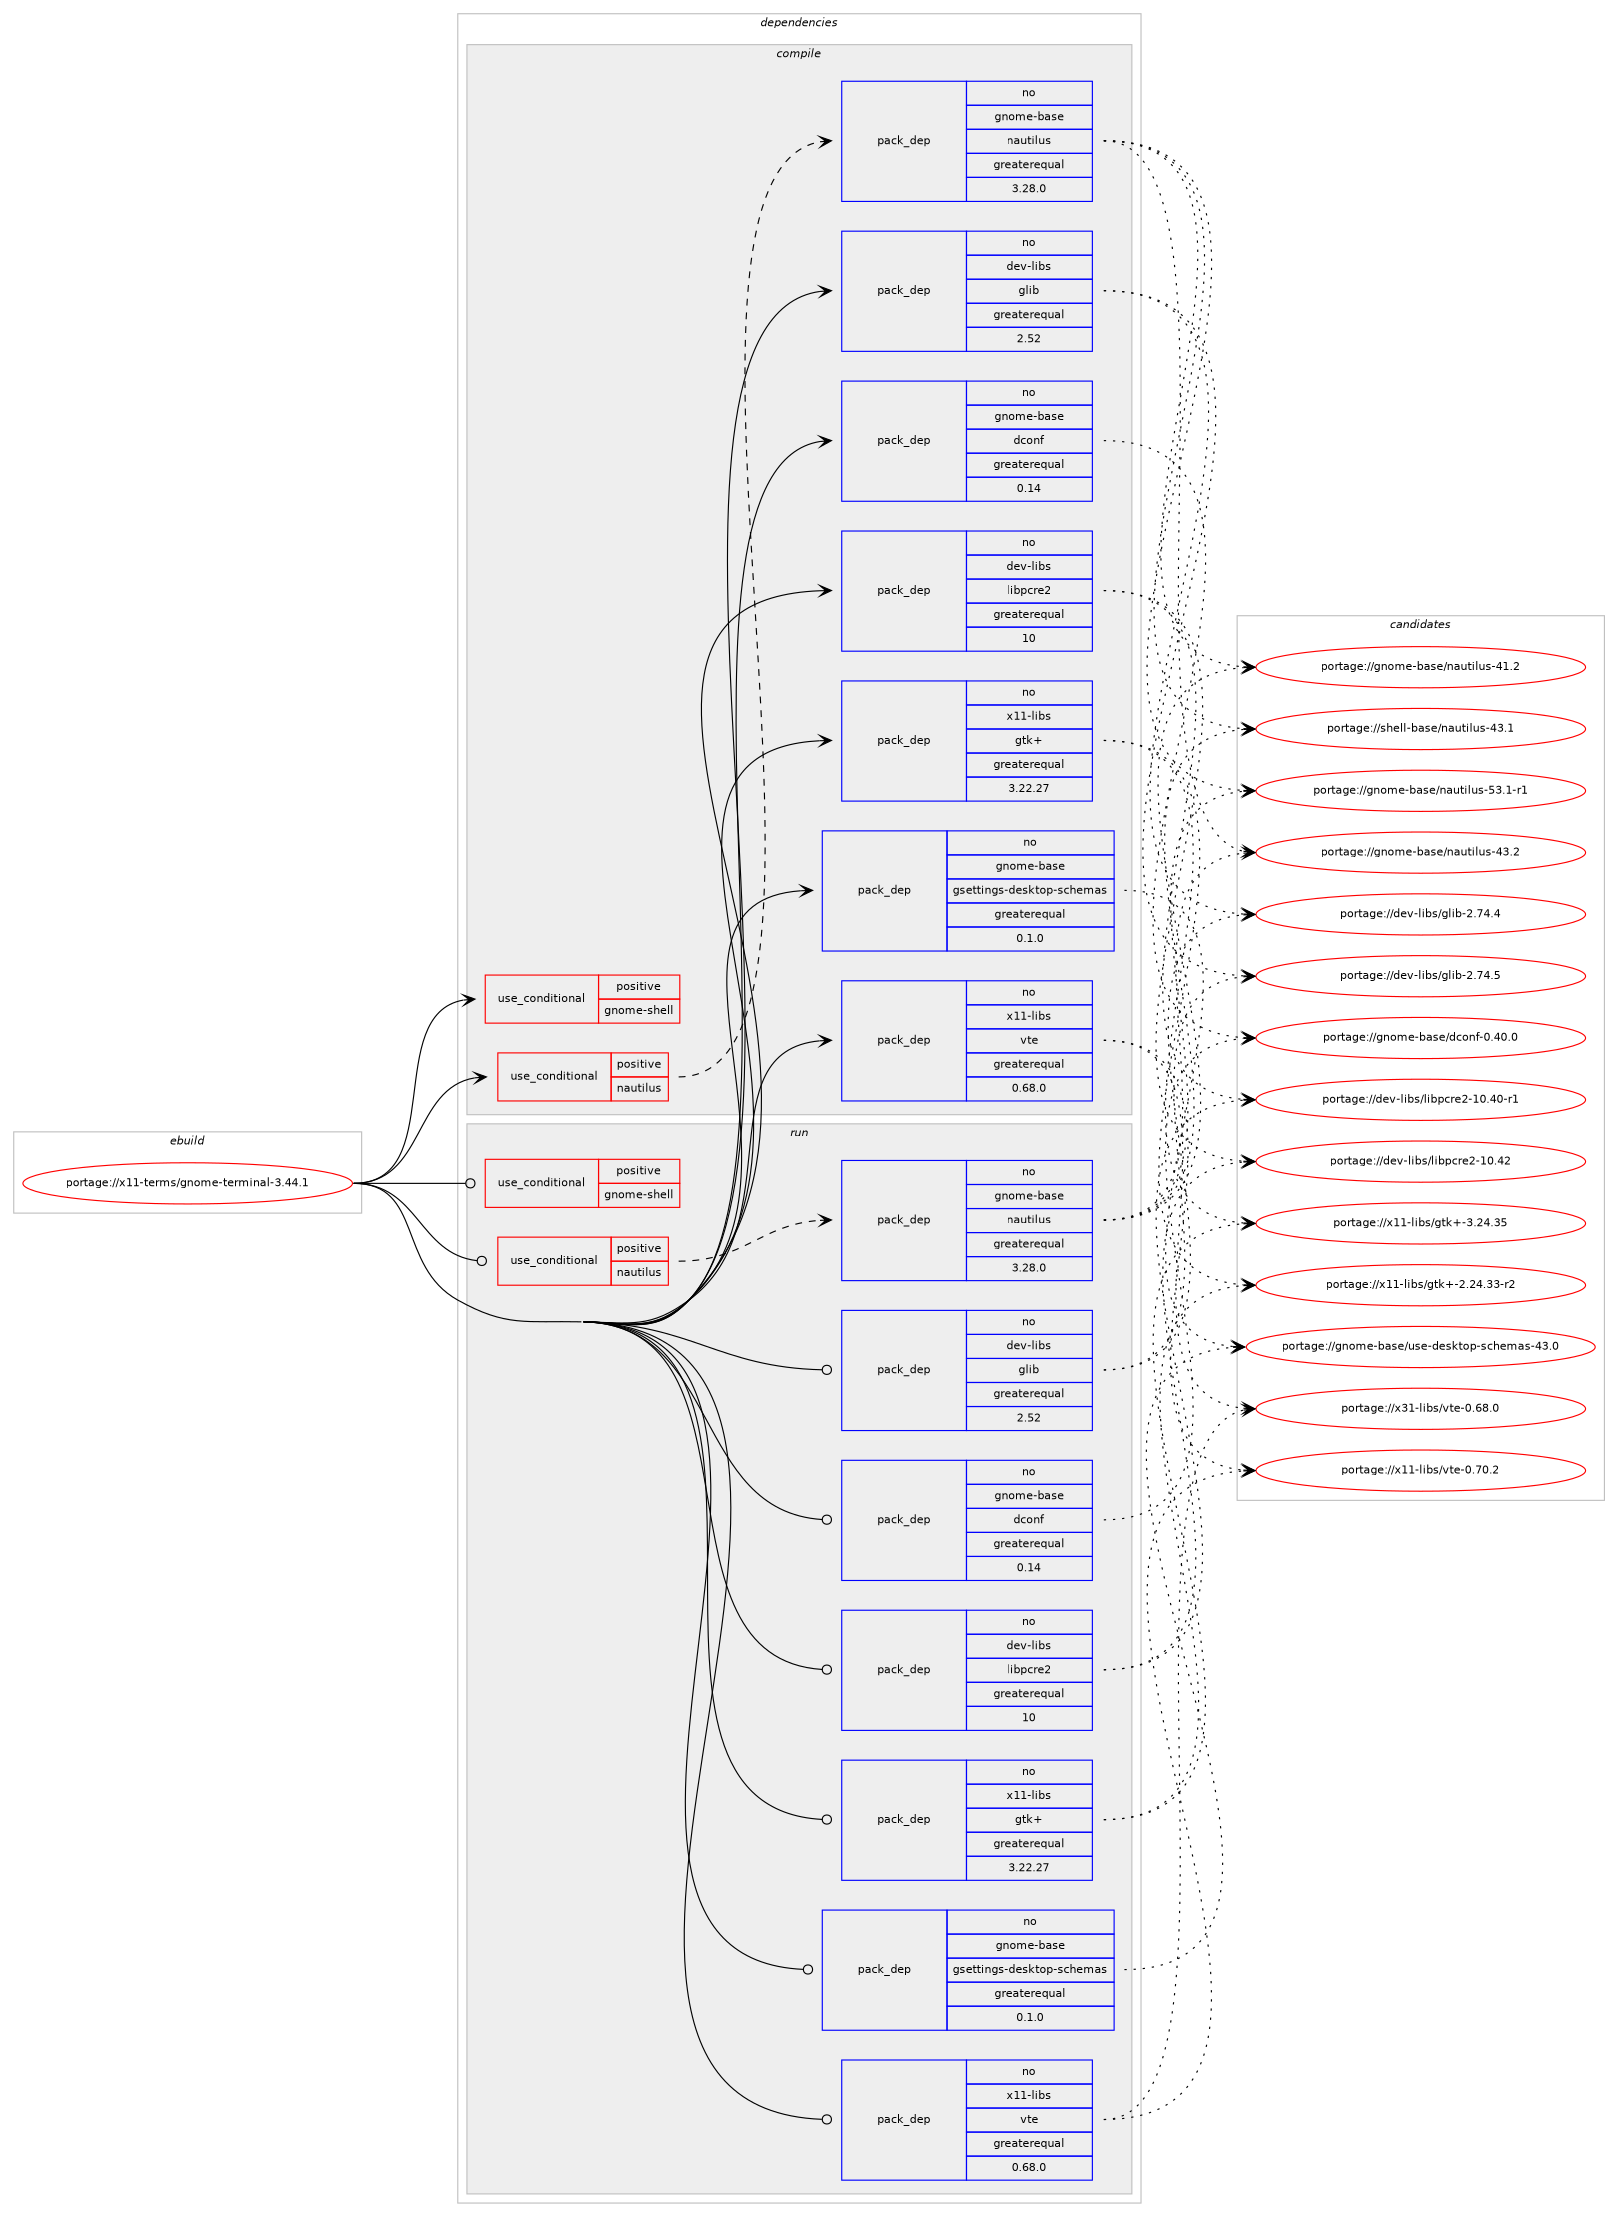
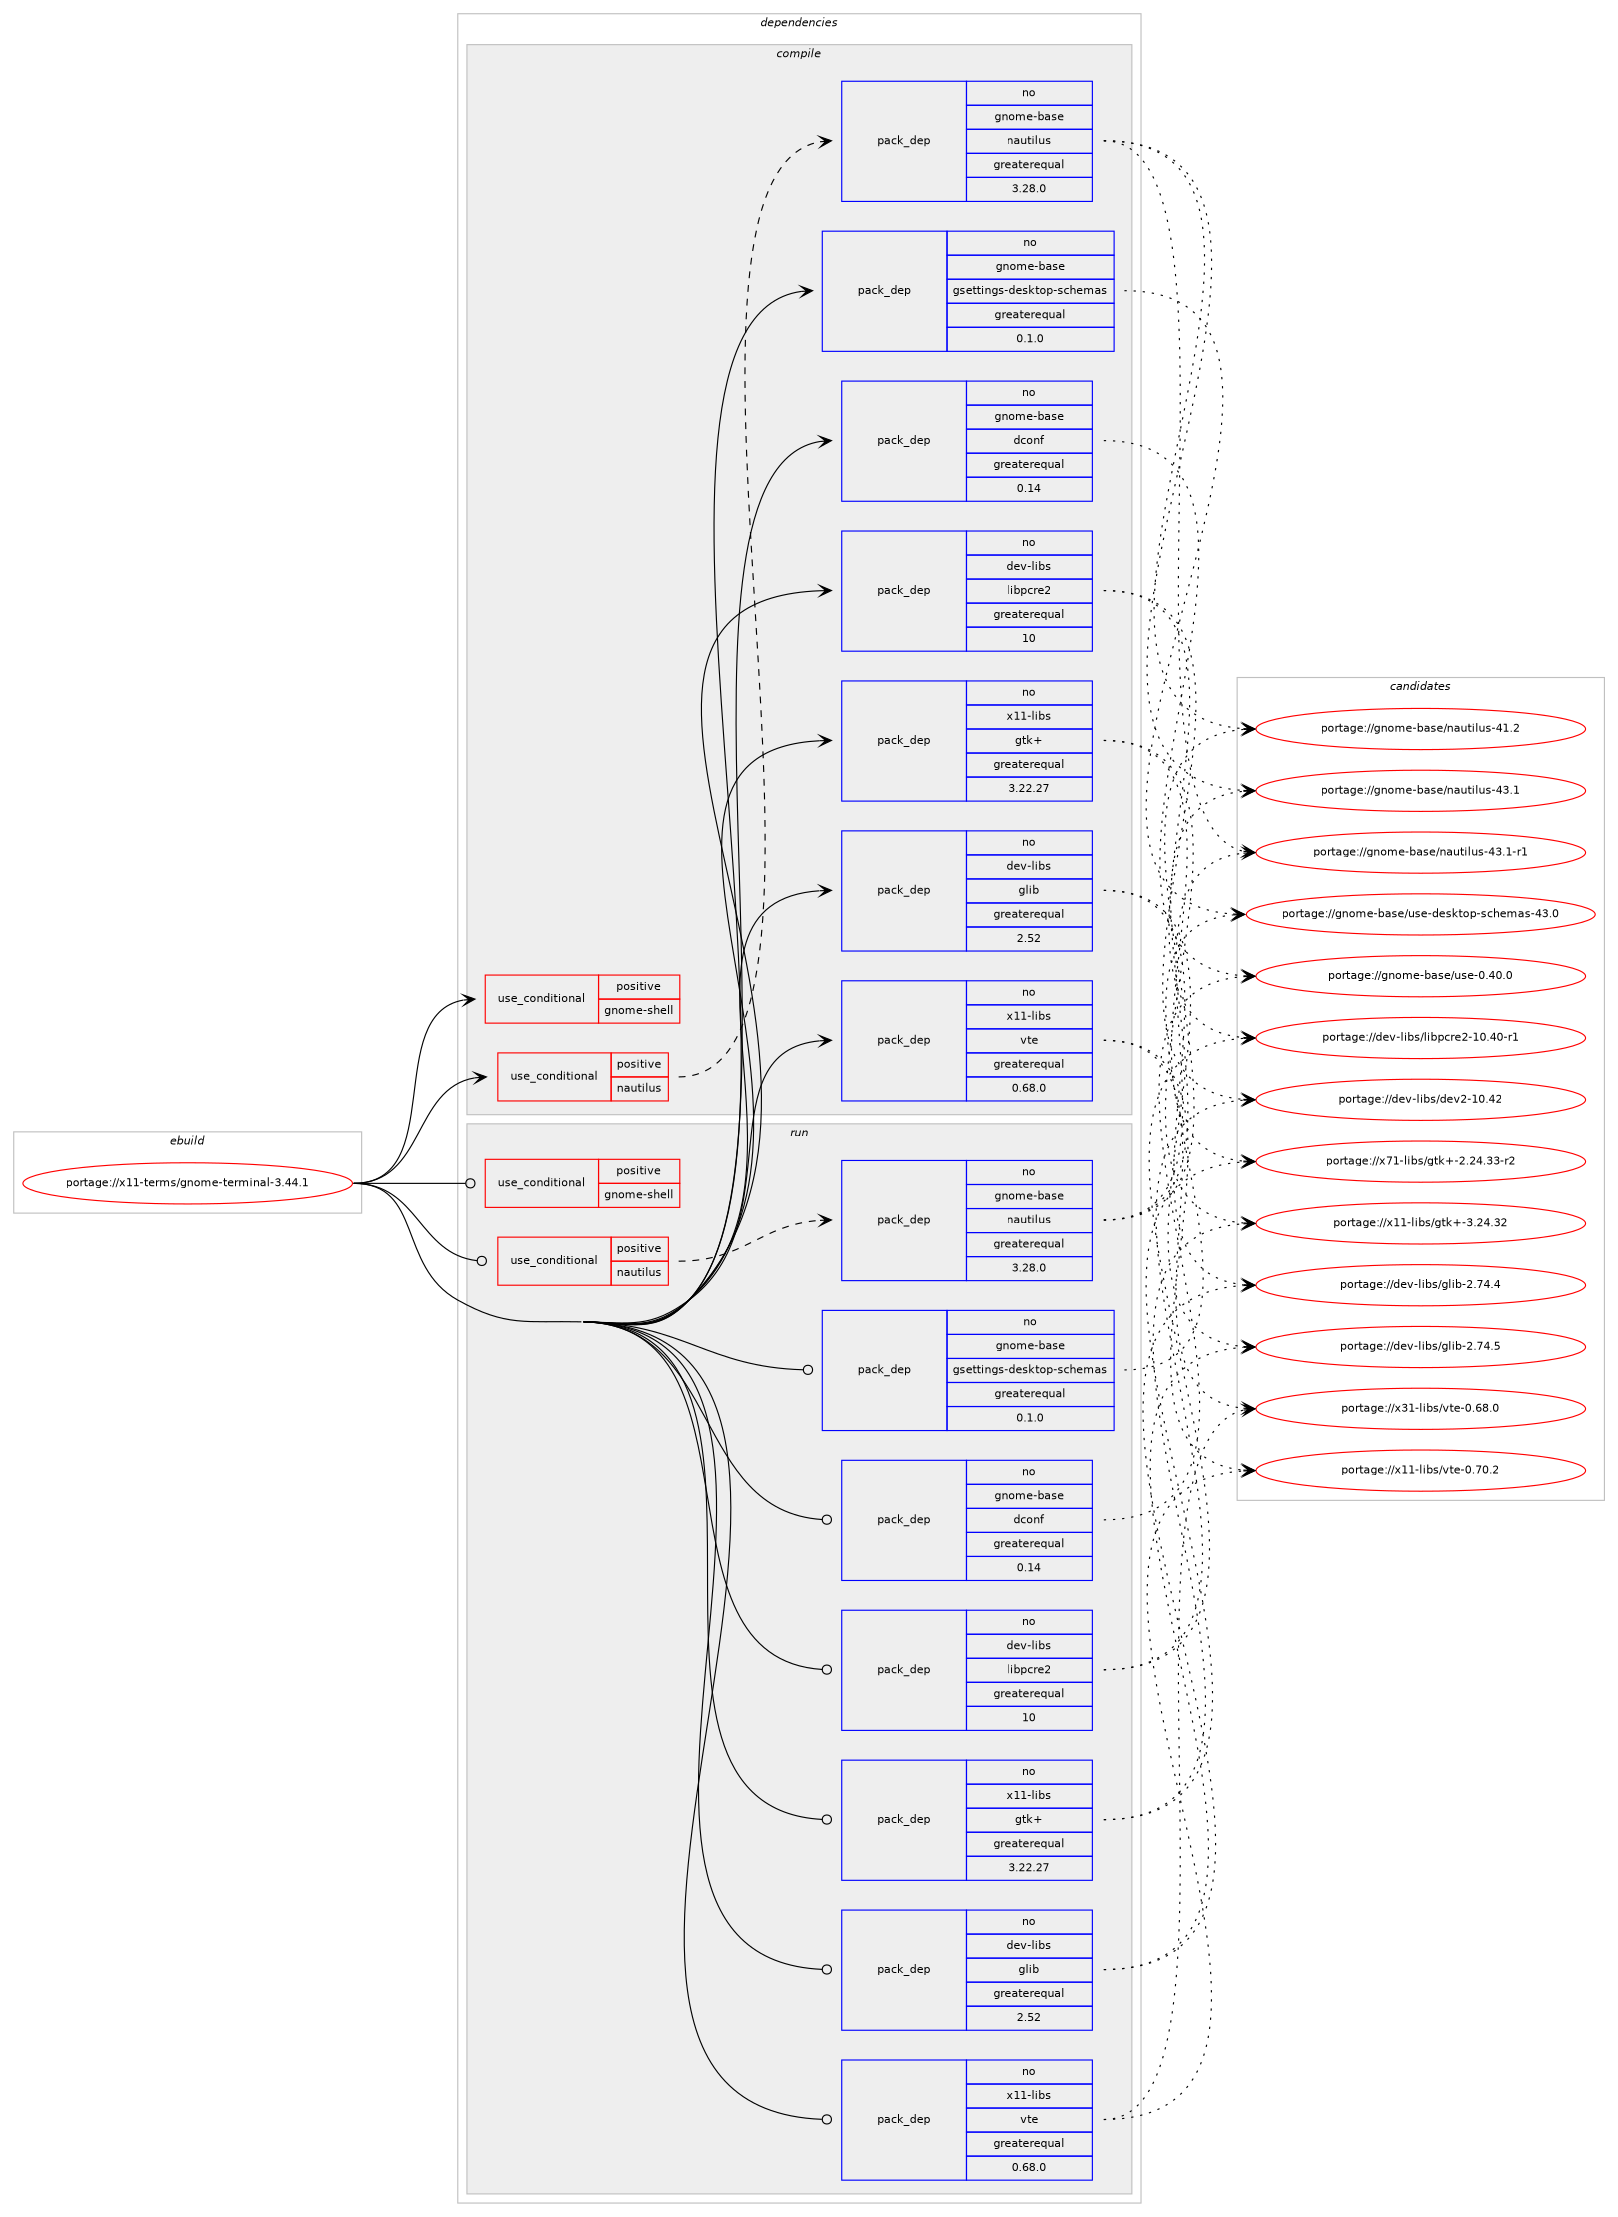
node "portage://shell-base/nautilus-43.1": label "portage://shell-base/nautilus-43.1" -> "portage://gnome-base/nautilus-43.1"
node "portage://gnome-base/nautilus-53.1-r1": label "portage://gnome-base/nautilus-53.1-r1" -> "portage://gnome-base/nautilus-43.1-r1"
node "portage://gnome-base/nautilus-43.2": removed
node "portage://gnome-base/dconf-0.40.0": label "portage://gnome-base/dconf-0.40.0" -> "portage://gnome-base/use-0.40.0"
node "portage://dev-libs/libpcre2-10.42": label "portage://dev-libs/libpcre2-10.42" -> "portage://dev-libs/dev2-10.42"
node "portage://x11-libs/gtk+-3.24.35": label "portage://x11-libs/gtk+-3.24.35" -> "portage://x11-libs/gtk+-3.24.32"
node "portage://x11-libs/gtk+-2.24.33-r2": label "portage://x11-libs/gtk+-2.24.33-r2" -> "portage://x71-libs/gtk+-2.24.33-r2"
